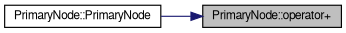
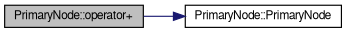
edge "PrimaryNode::PrimaryNode" -> "PrimaryNode::operator+": reversed
